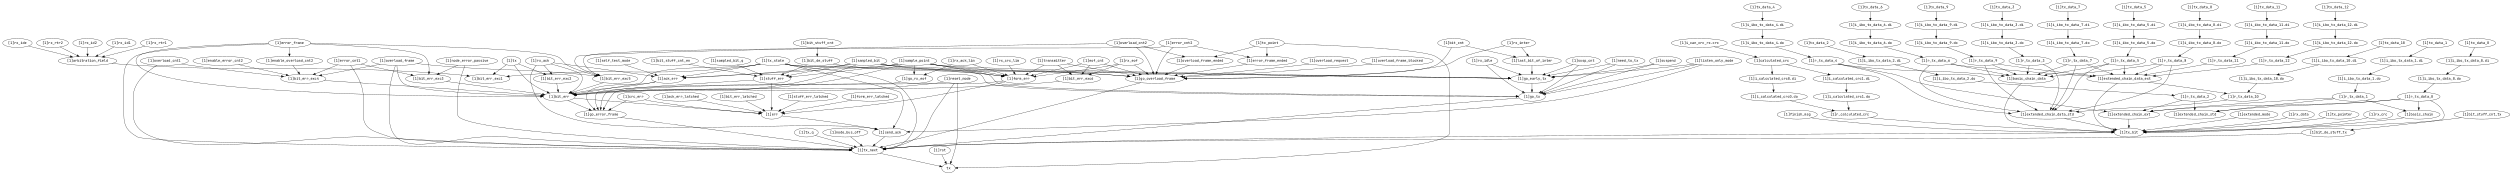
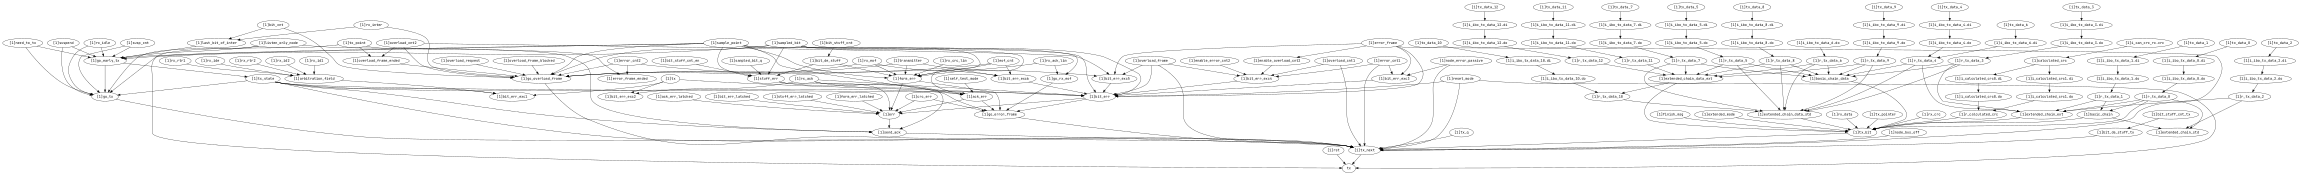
edge "[1]i_ibo_tx_data_6.di" -> "[1]i_ibo_tx_data_6.do": now "[1]i_ibo_tx_data_6.di" -> "[1]r_tx_data_4"
edge "[1]error_frame_ended" -> "[1]go_overload_frame": removed
edge "[1]tx_state" -> "[1]go_early_tx": reversed
edge "[1]bit_err_exc2" -> "[1]bit_err": removed
edge "[1]ack_err" -> "[1]bit_err": now "[1]ack_err" -> "[1]err"
edge "[1]r_tx_data_3" -> "[1]extended_chain_ext": added
edge "[1]r_tx_data_1" -> "[1]extended_chain_std": now "[1]basic_chain" -> "[1]extended_chain_std"
